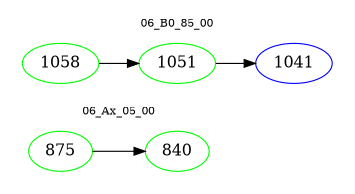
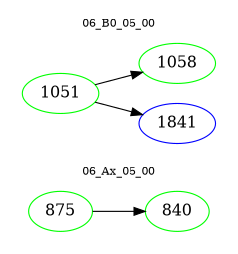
cluster "06_B0_85_00": label "06_B0_85_00" -> "06_B0_05_00"
edge "1058" -> "1051": reversed
node "1041": label "1041" -> "1841"
